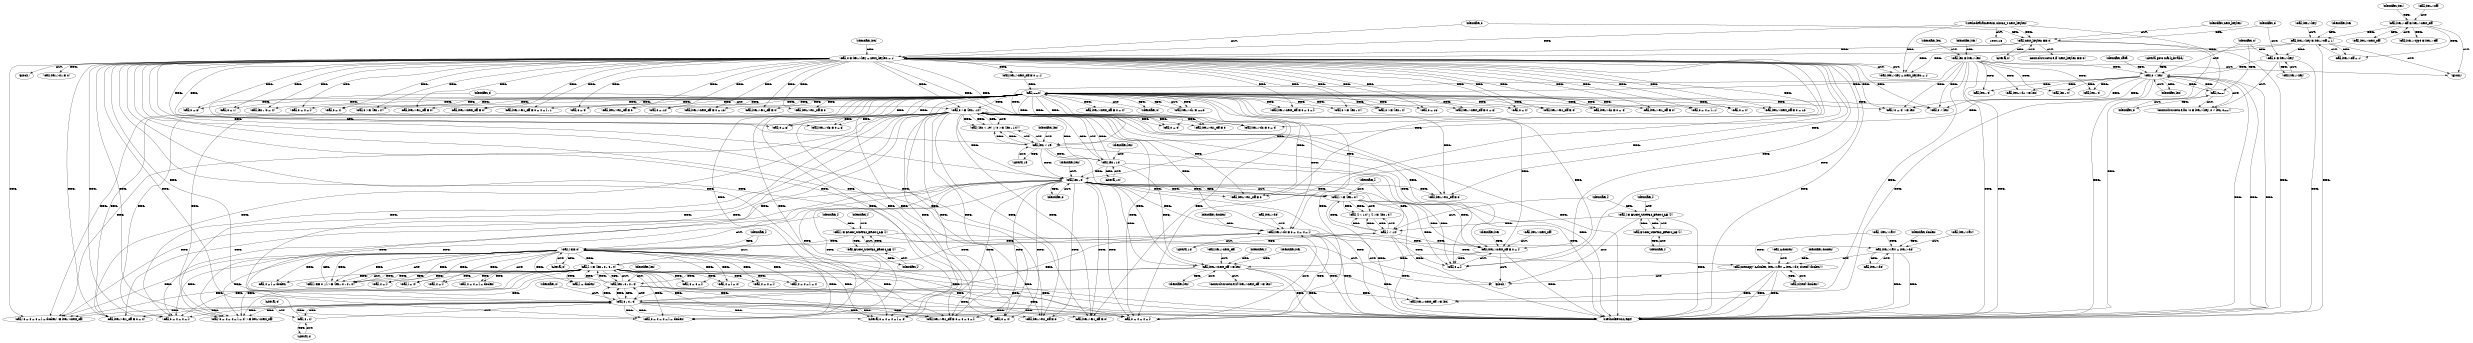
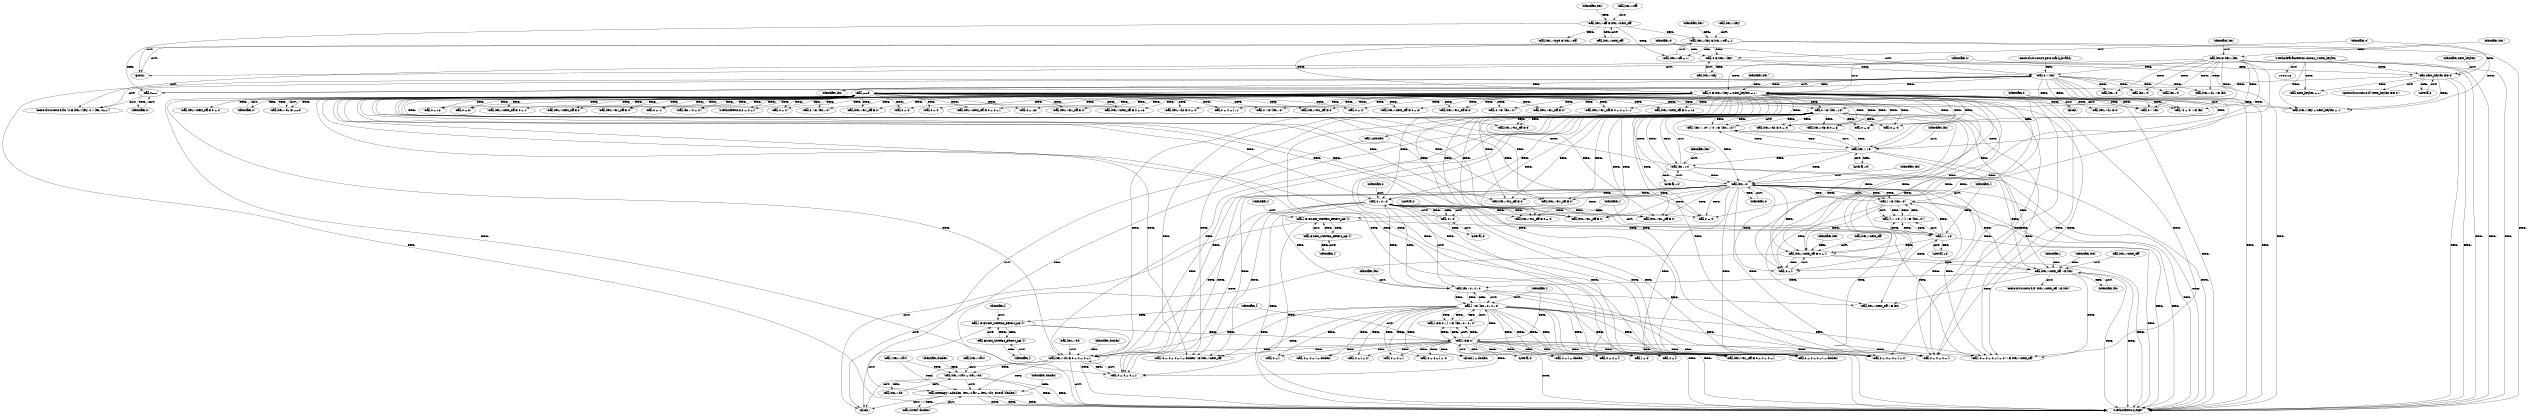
node "(Identifier,data)": removed
node "(Literal,goto mark_invalid;)": label "(Literal,goto mark_invalid;)" -> "(ControlStructure,goto mark_invalid;)"
edge "(Call,o = iter->key + next_keylen + 1)" -> "(Call,iter->key + next_keylen + 1)": label "AST: " -> "CFG: "
edge "(Call,iter->next_off = o + 1)" -> "(Call,++o)": reversed
node "(Call,next_keylen + 1)": added
node "(Call,o + 4 + l)": label "(Call,o + 4 + l)" -> "(MethodReturn,o + 4 + l)"
edge "(Call,(len < 19) || (o >= (len - 14)))" -> "(Call,len < 19)": label "AST: " -> "CFG: "
edge "(Call,o >= (len - 14))" -> "(Call,(o + 4 + 4 + l + doclen) != iter->next_off)": now "(Call,o >= (len - 14))" -> "(Call,&doclen)"
edge "(Call,(l < 14) || (l >= (len - o)))" -> "(Call,l >= (len - o))": added, label "CFG:"
edge "(Call,iter->d4 = o + 4 + 4 + l)" -> "(Call,l == 0)": reversed
edge "(Call,l == 0)" -> "(Call,4 + 4 + l + doclen)": label "AST: " -> "DDG: "
edge "(Call,iter->d4 = o + 4 + 4 + l)" -> "(MethodReturn,RET)": label "DDG: " -> "AST: "
node "(Call,l + doclen)": label "(Call,l + doclen)" -> "(Block,l + doclen)"
node "(Literal,o + 4 + 4 + l + 4)": label "(Literal,o + 4 + 4 + l + 4)" -> "(Call,o + 4 + 4 + l + 4)"
